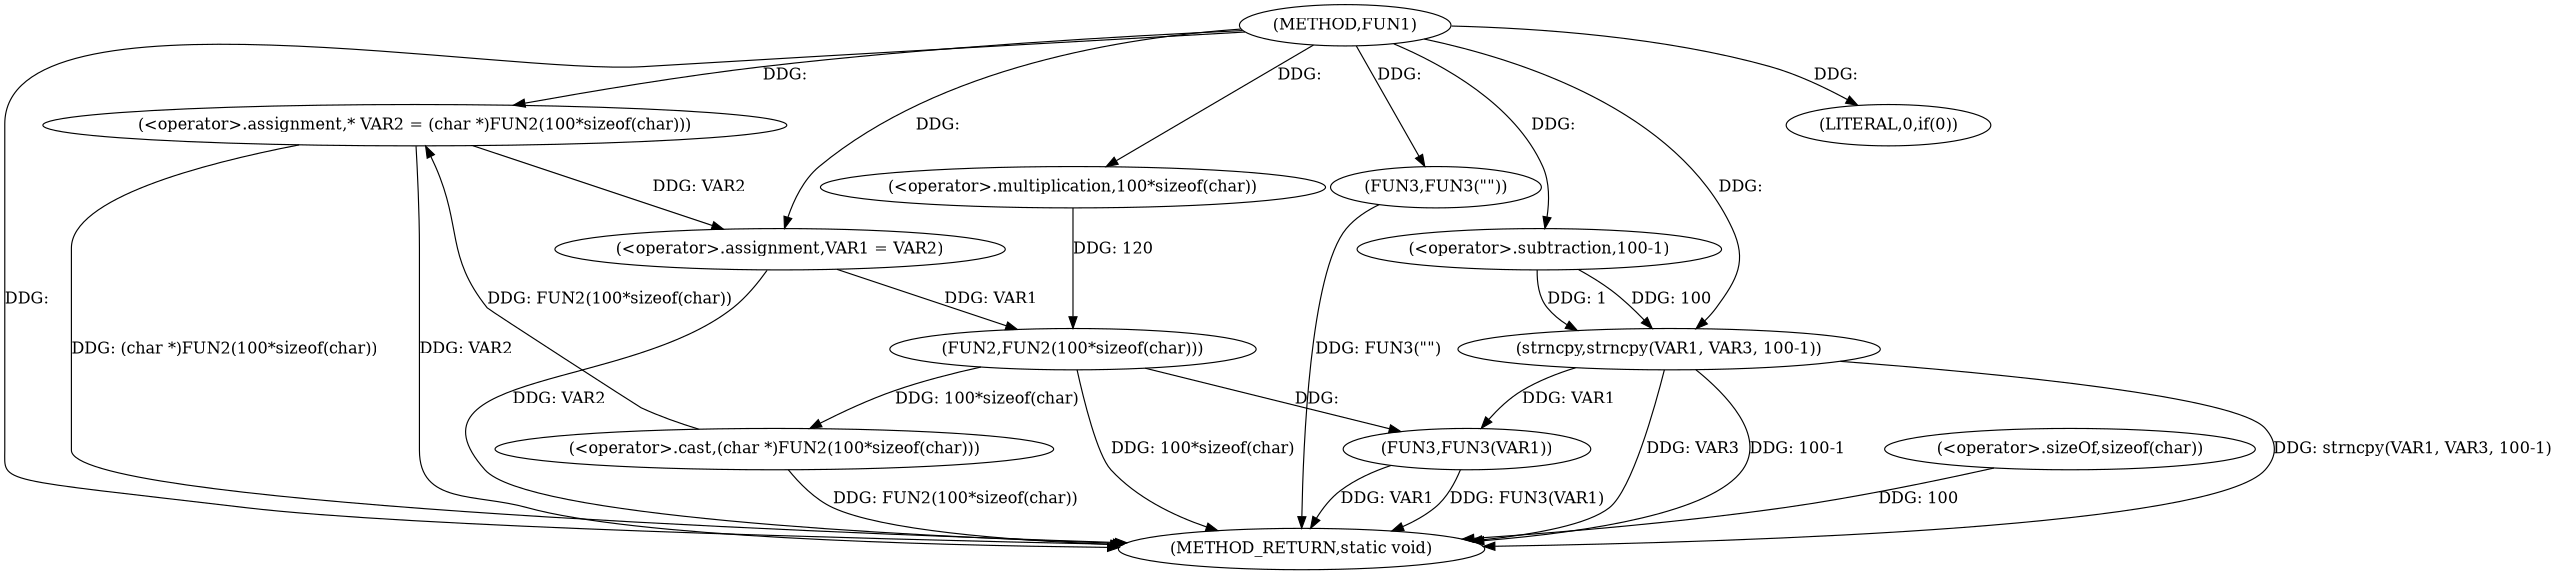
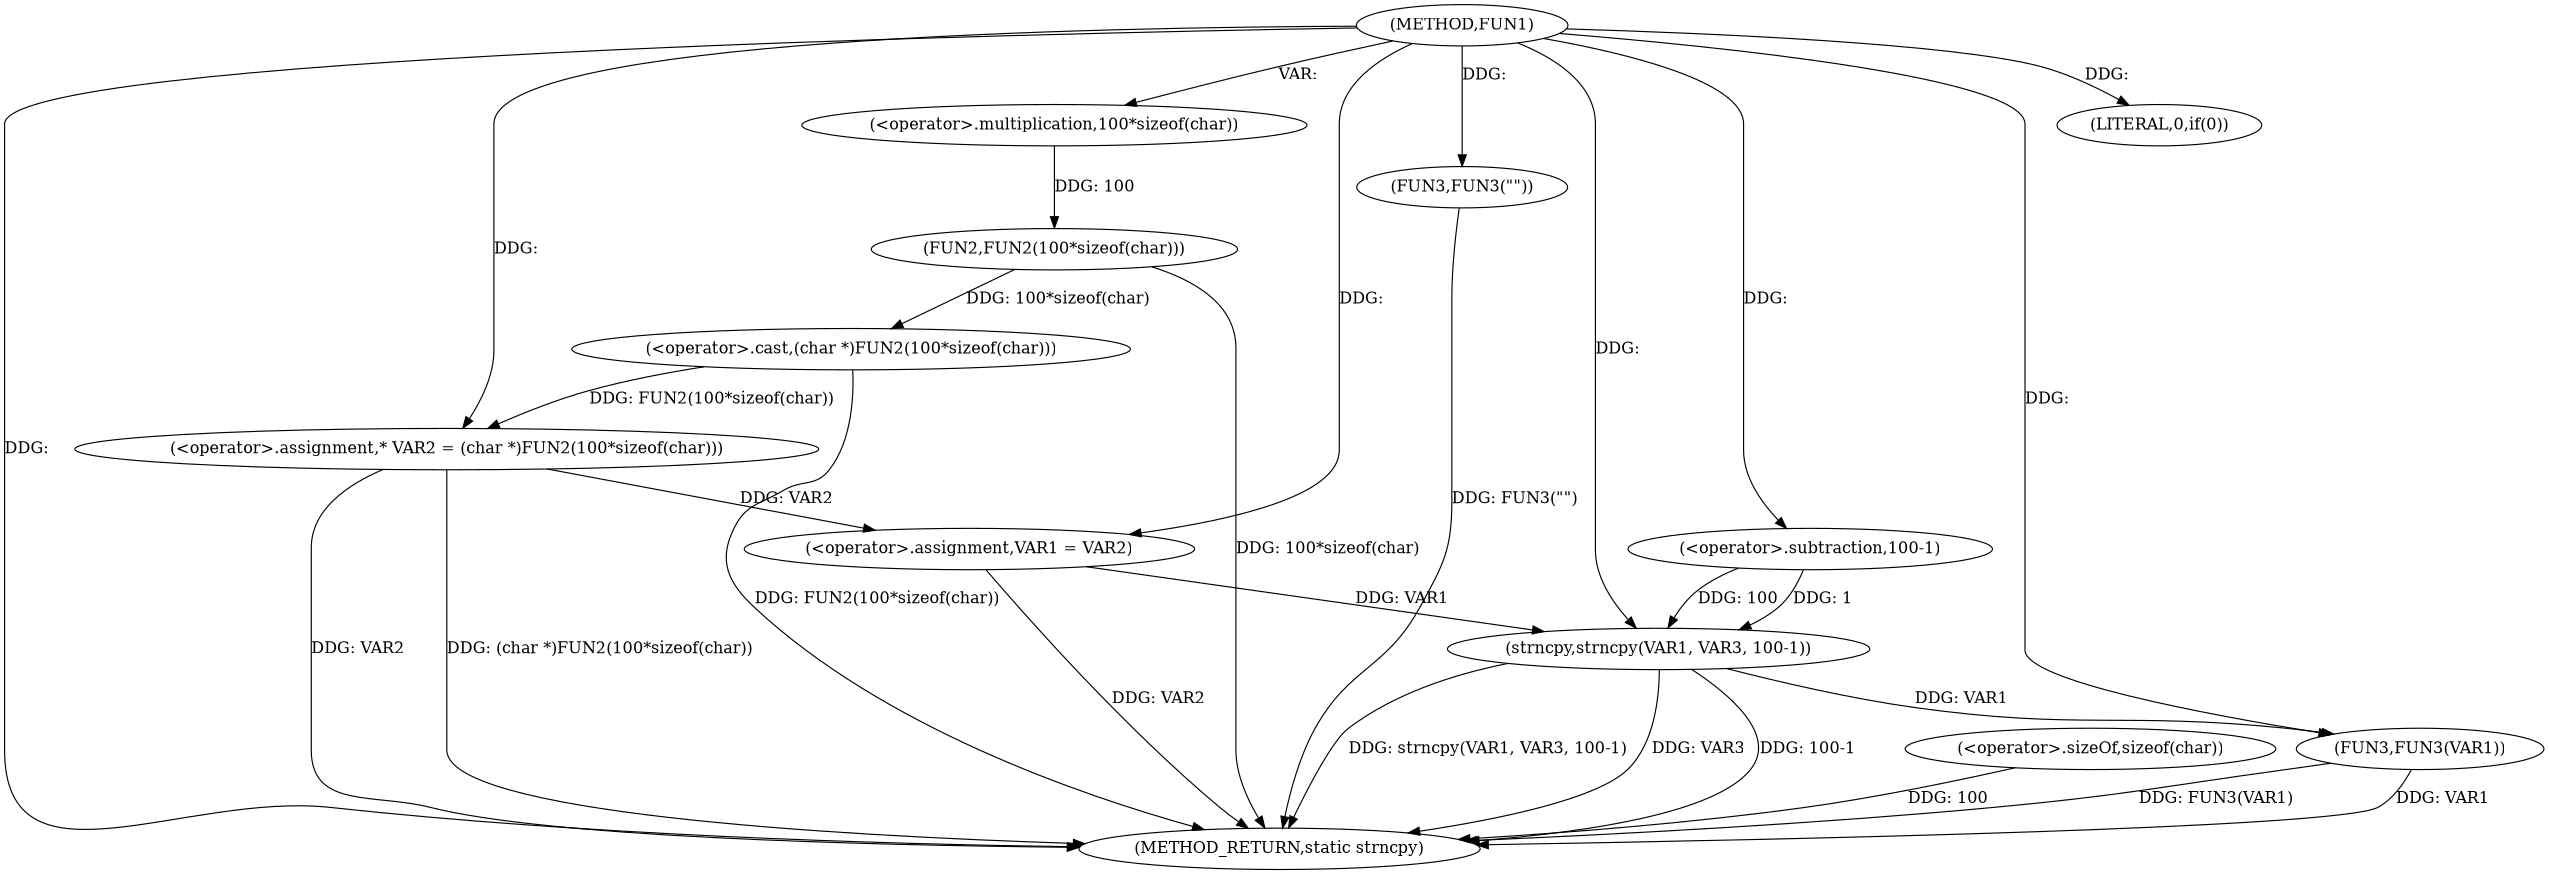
edge "(METHOD,FUN1)" -> "(<operator>.multiplication,100*sizeof(char))": label "DDG: " -> "VAR: "
edge "(<operator>.multiplication,100*sizeof(char))" -> "(FUN2,FUN2(100*sizeof(char)))": label "DDG: 120" -> "DDG: 100"
edge "(<operator>.assignment,VAR1 = VAR2)" -> "(FUN2,FUN2(100*sizeof(char)))": now "(<operator>.assignment,VAR1 = VAR2)" -> "(strncpy,strncpy(VAR1, VAR3, 100-1))"
edge "(FUN2,FUN2(100*sizeof(char)))" -> "(FUN3,FUN3(VAR1))": now "(METHOD,FUN1)" -> "(FUN3,FUN3(VAR1))"
node "(METHOD_RETURN,static void)": label "(METHOD_RETURN,static void)" -> "(METHOD_RETURN,static strncpy)"
